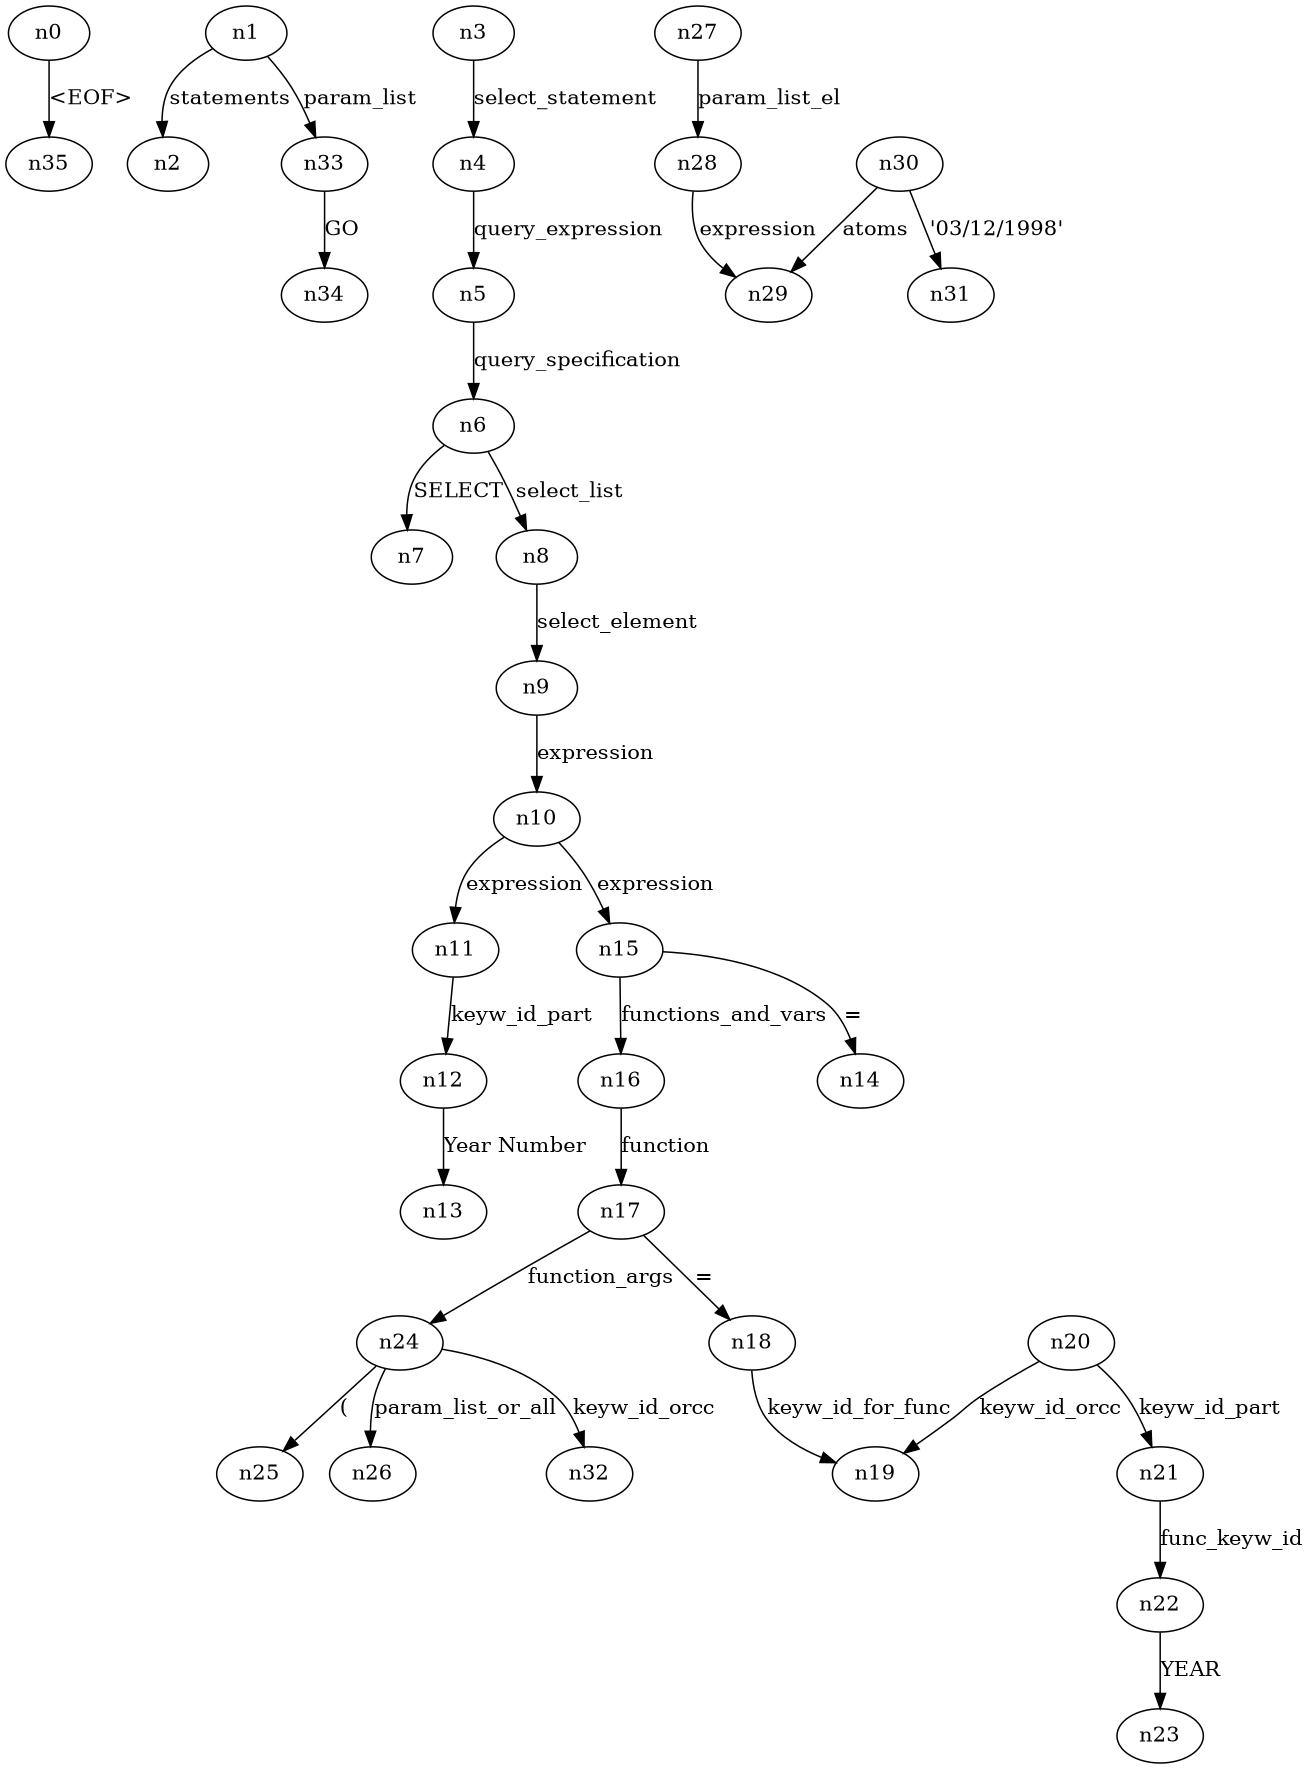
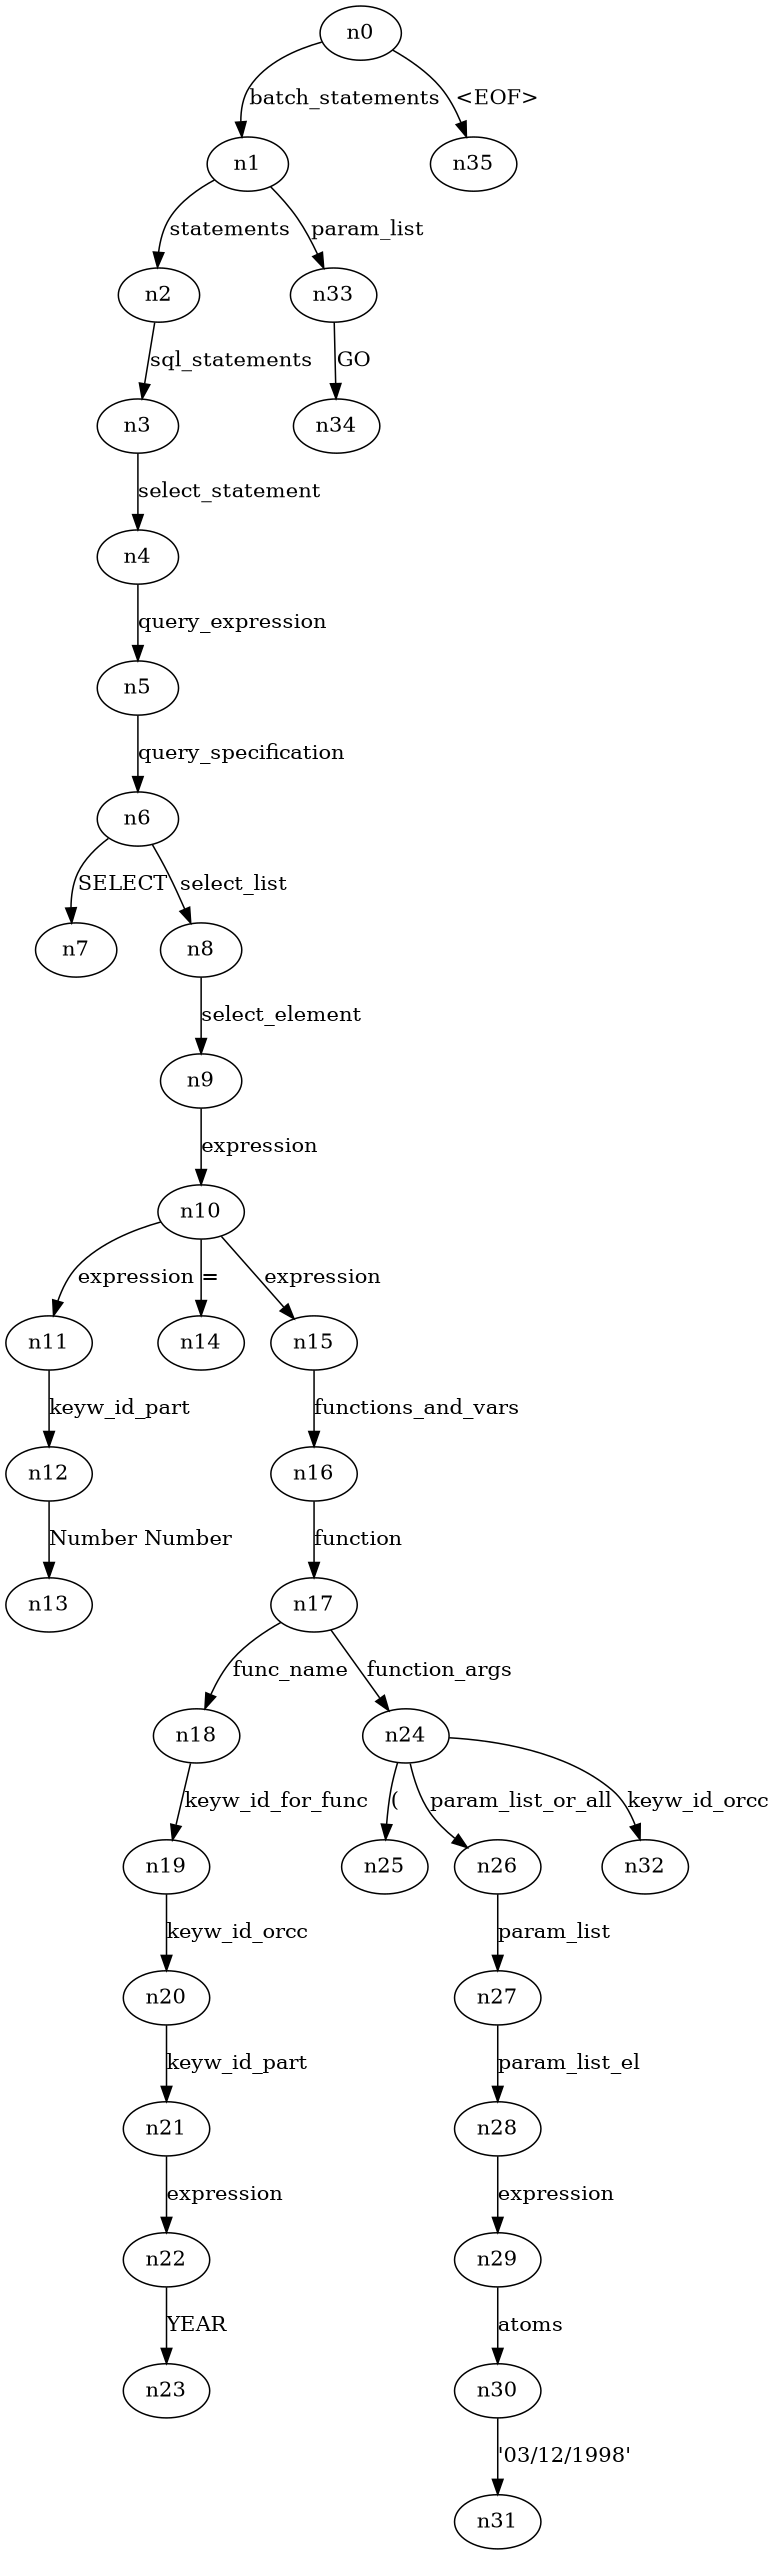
edge "n0" -> "n1": added, label "batch_statements"
edge "n30" -> "n29": reversed
edge "n2" -> "n3": added, label "sql_statements"
edge "n15" -> "n14": now "n10" -> "n14"
edge "n12" -> "n13": label "Year Number" -> "Number Number"
edge "n17" -> "n18": label "=" -> "func_name"
edge "n20" -> "n19": reversed
edge "n21" -> "n22": label "func_keyw_id" -> "expression"
edge "n26" -> "n27": added, label "param_list"
